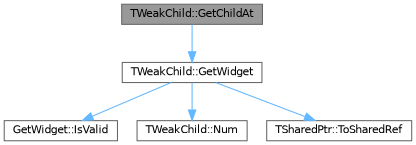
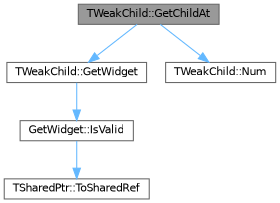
edge "TWeakChild::GetWidget" -> "TWeakChild::Num": now "TWeakChild::GetChildAt" -> "TWeakChild::Num"
edge "TWeakChild::GetWidget" -> "TSharedPtr::ToSharedRef": now "GetWidget::IsValid" -> "TSharedPtr::ToSharedRef"
